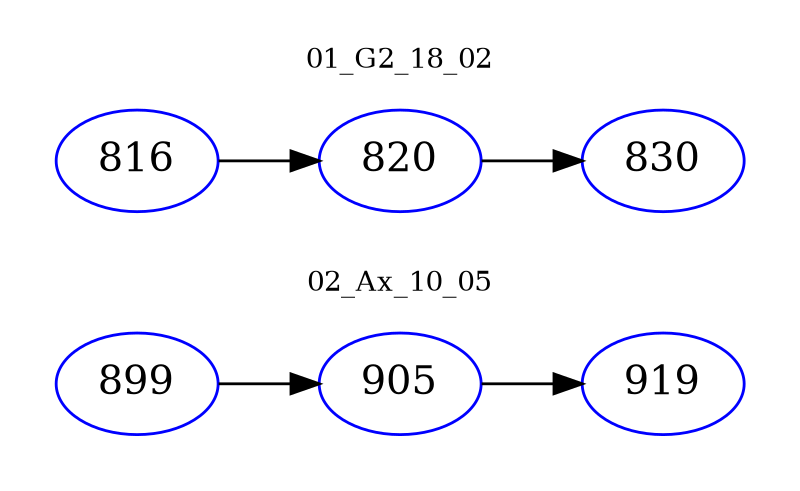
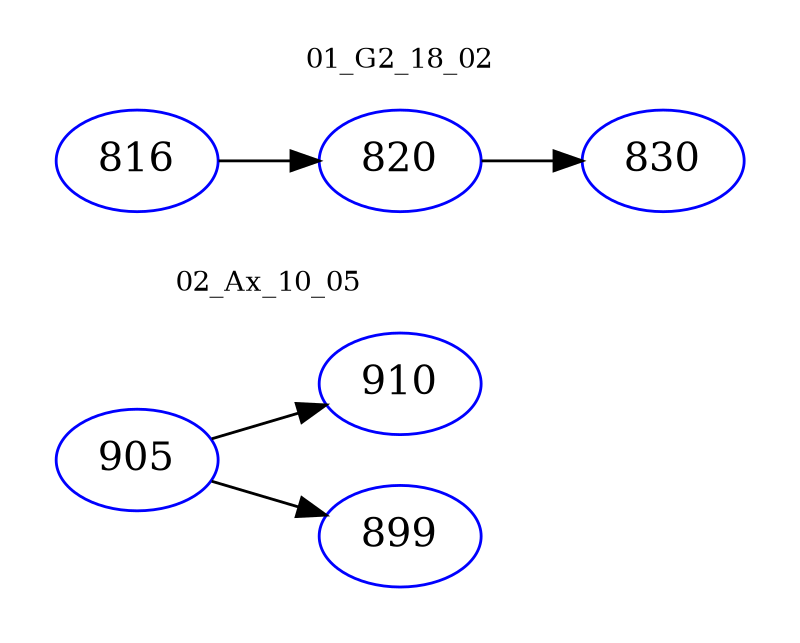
edge "899" -> "905": reversed
node "919": label "919" -> "910"
